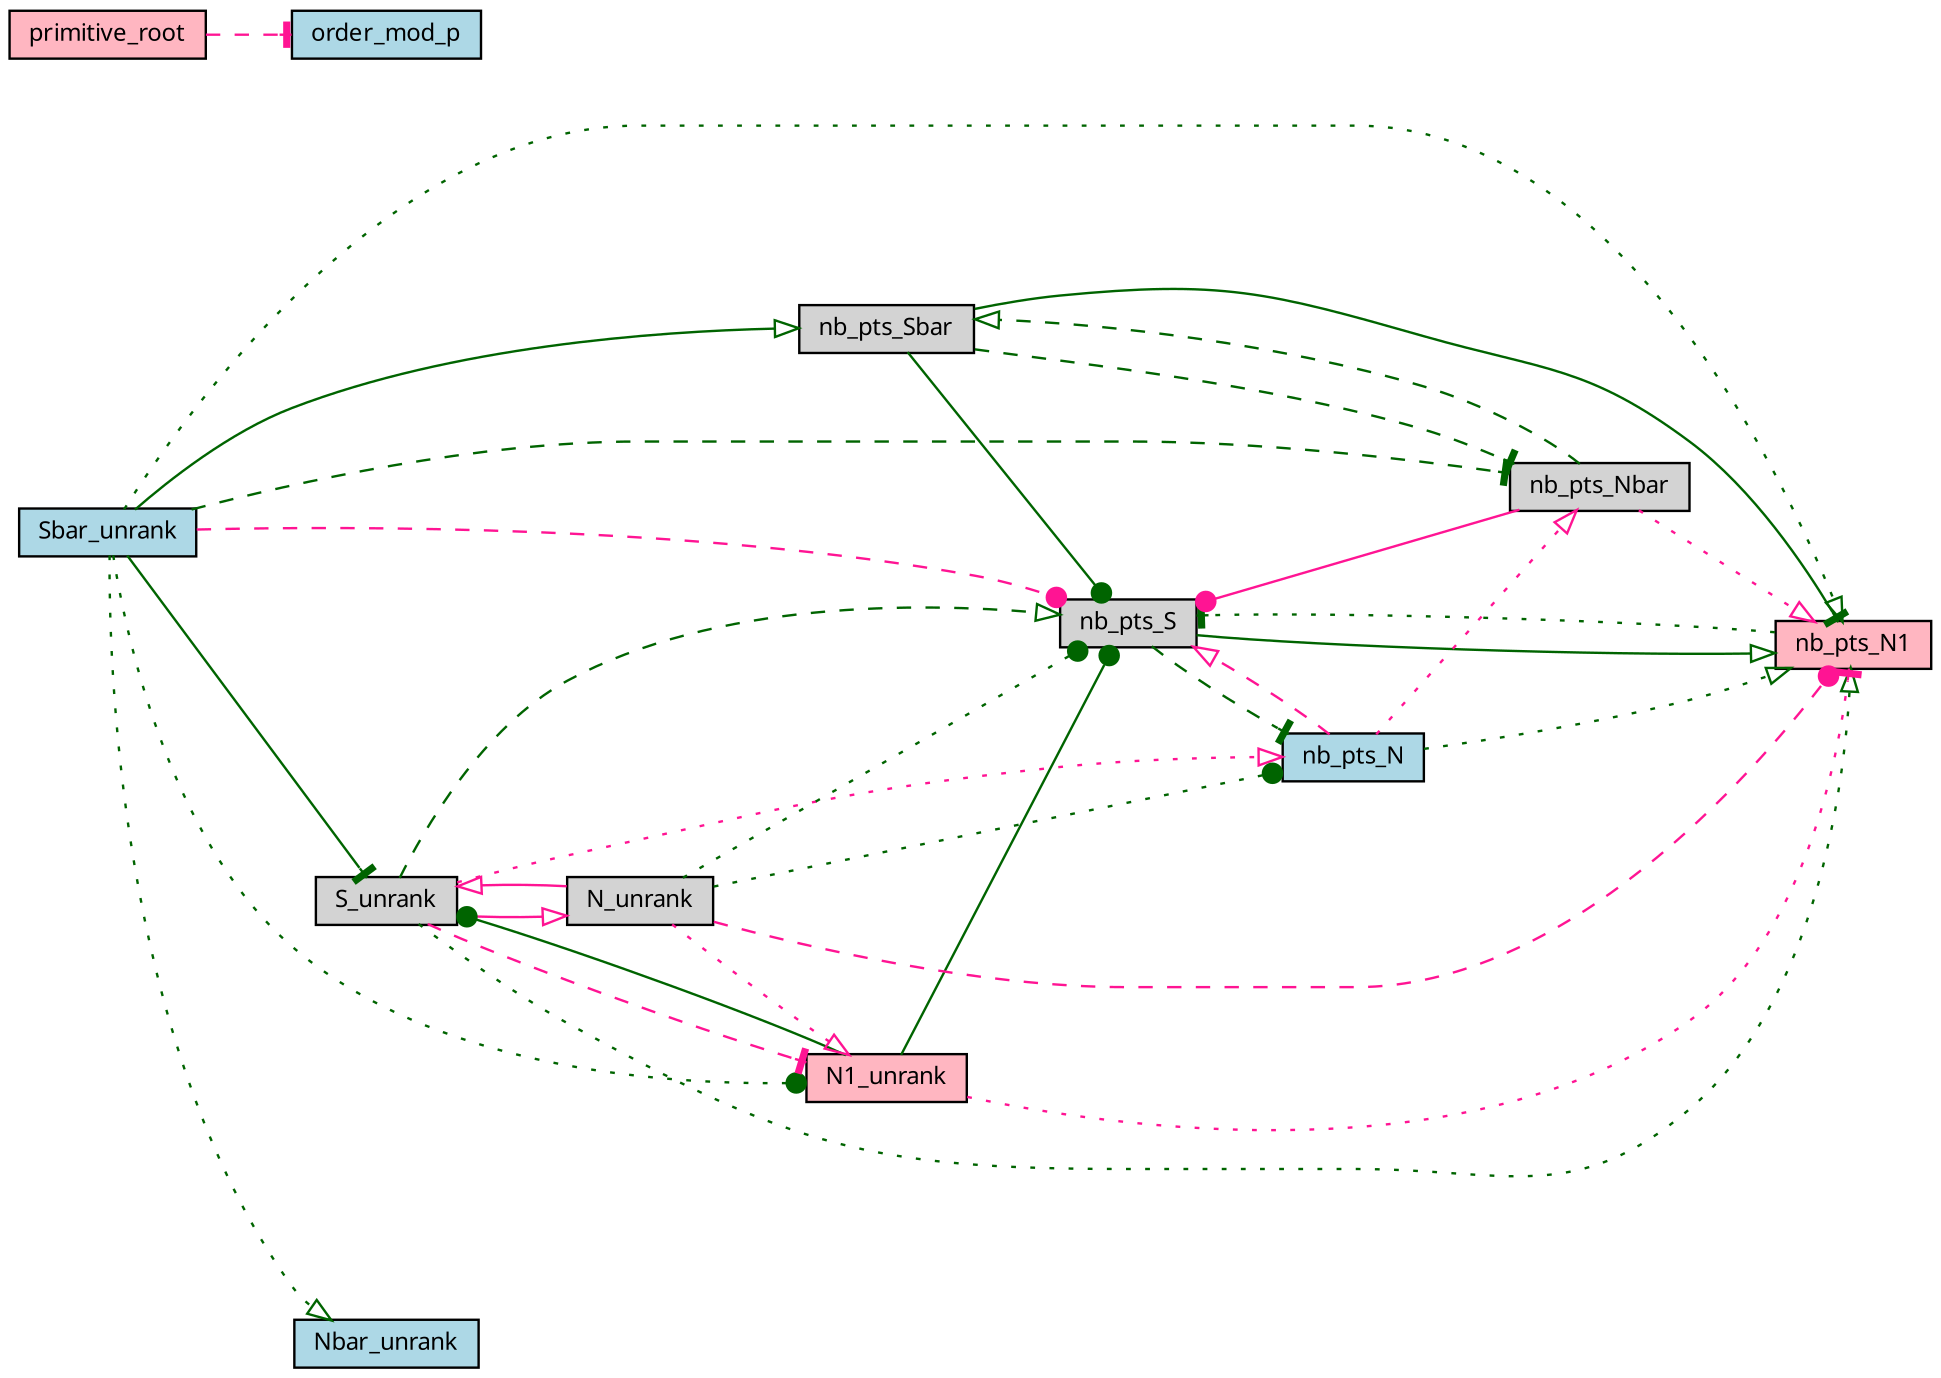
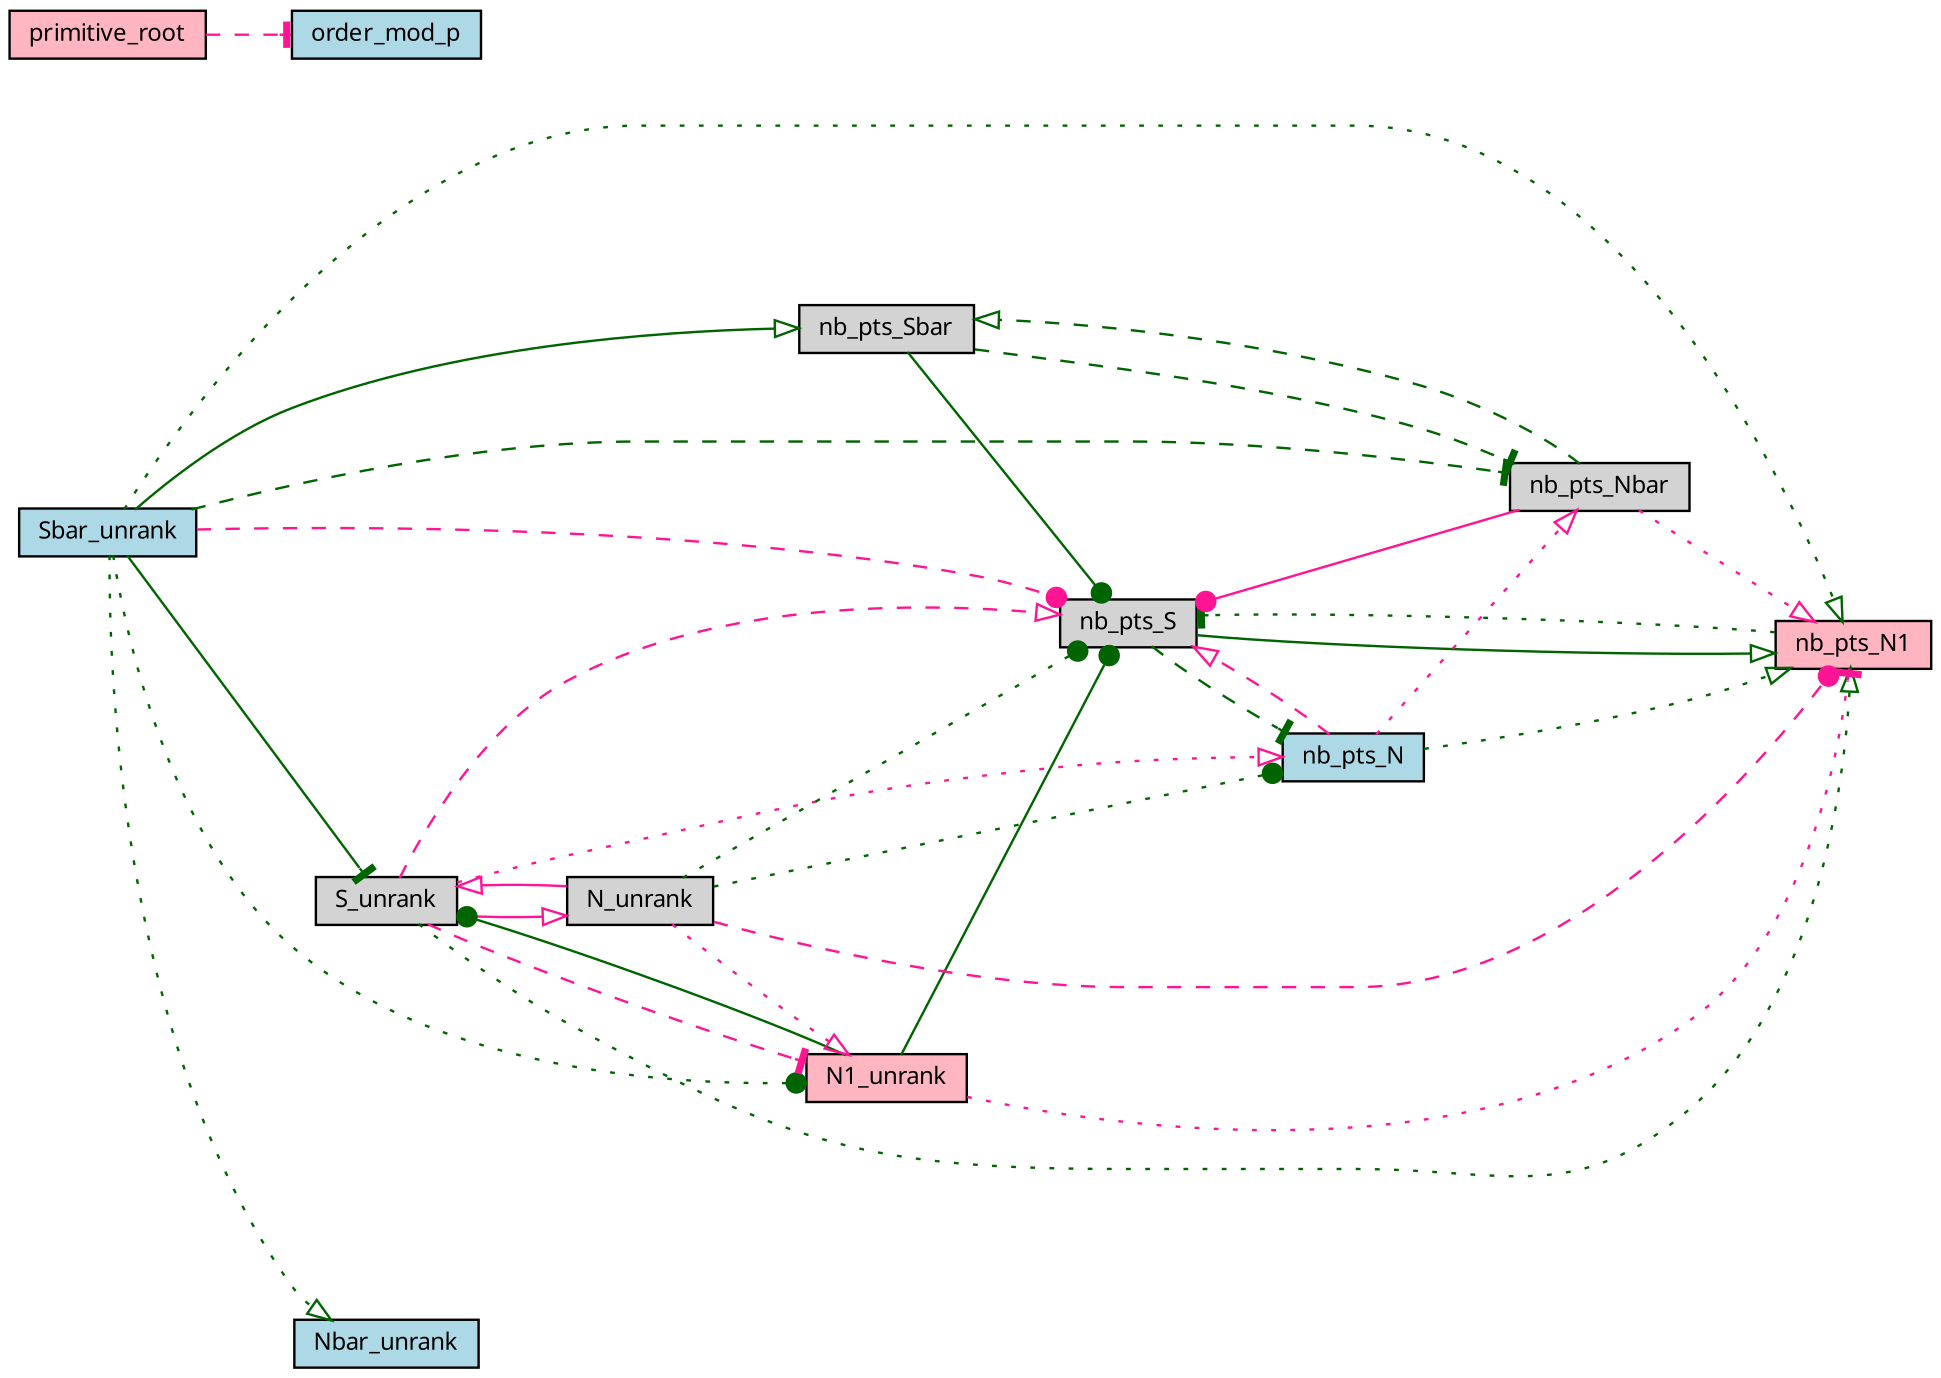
edge "nb_pts_Sbar" -> "nb_pts_N1": removed
edge "S_unrank" -> "nb_pts_S": color darkgreen -> deeppink
